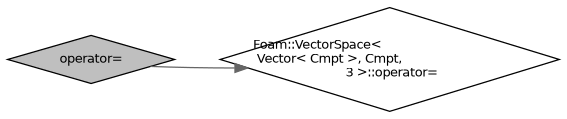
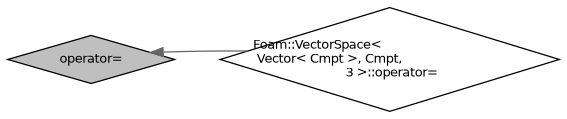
edge "operator=" -> "Foam::VectorSpace< Vector< Cmpt >, Cmpt, 3 >::operator=": reversed
